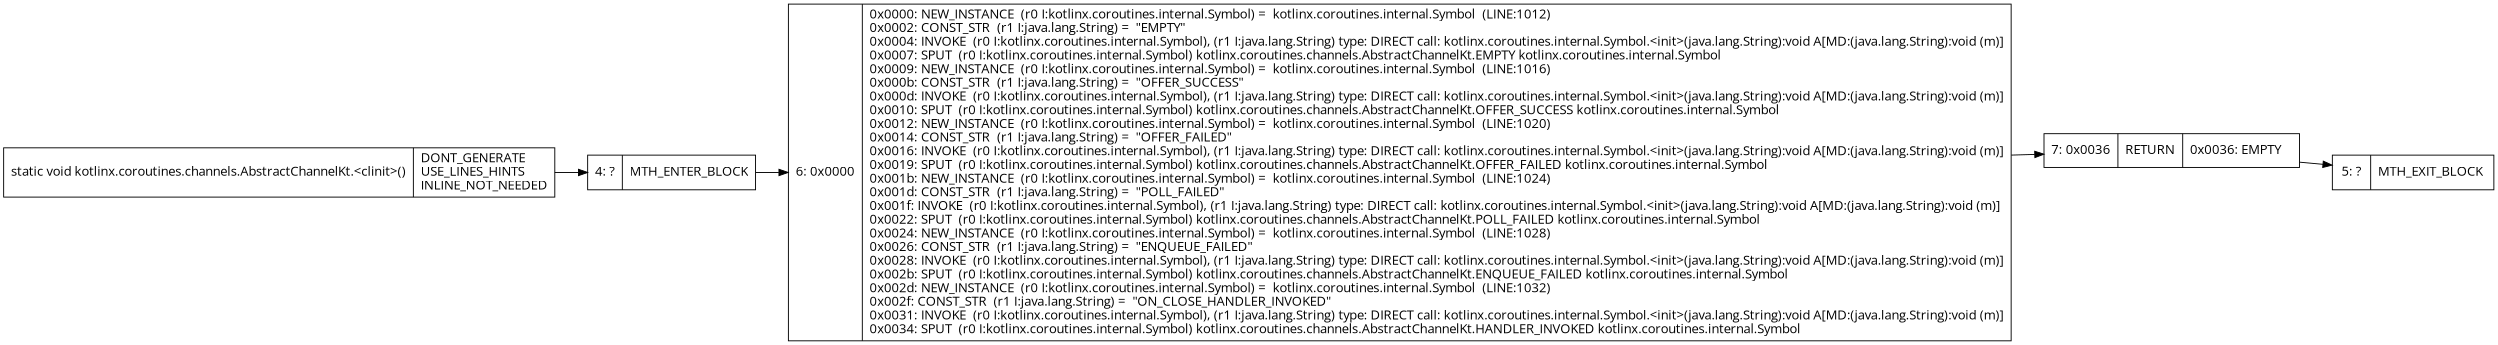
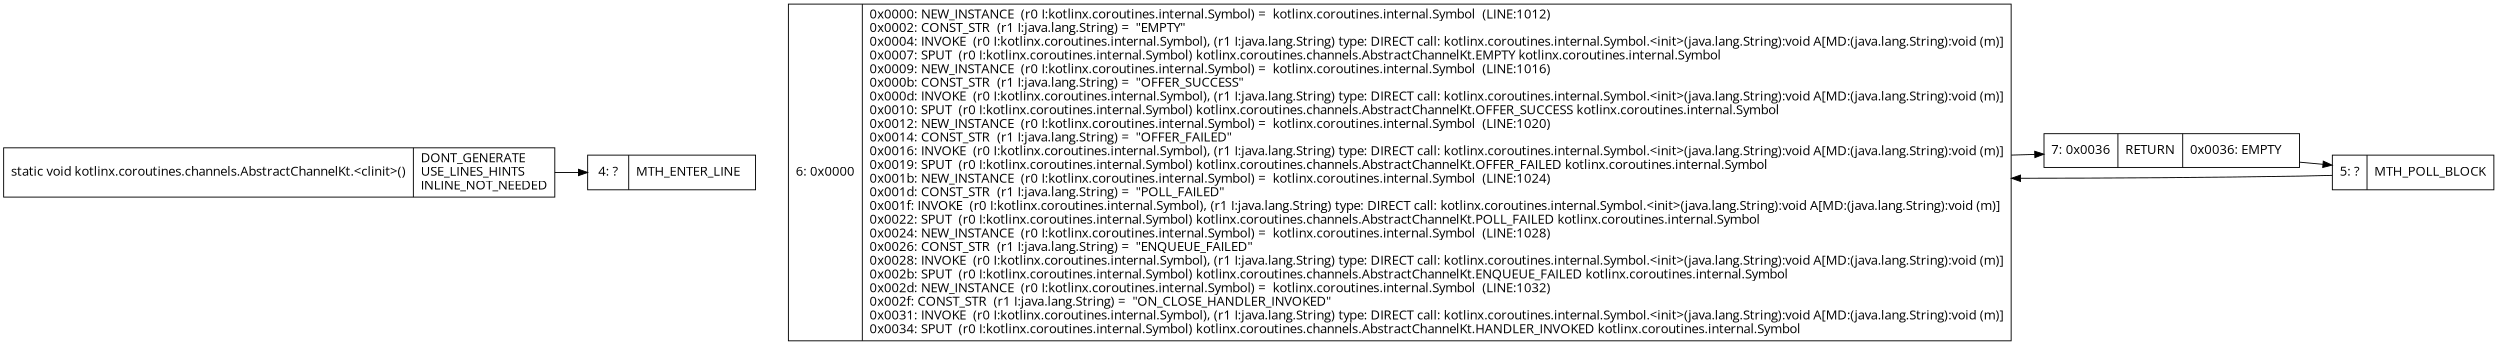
node "4: ?": text "MTH_ENTER_BLOCK" -> "MTH_ENTER_LINE"
edge "4: ?" -> "6: 0x0000": now "5: ?" -> "6: 0x0000"
node "5: ?": text "MTH_EXIT_BLOCK" -> "MTH_POLL_BLOCK"
